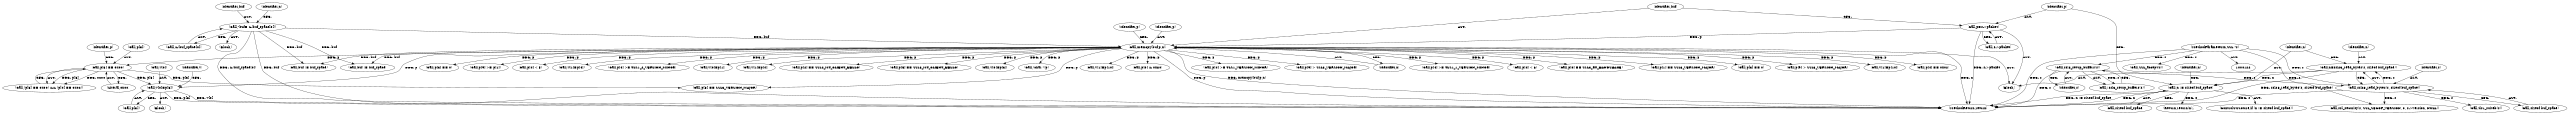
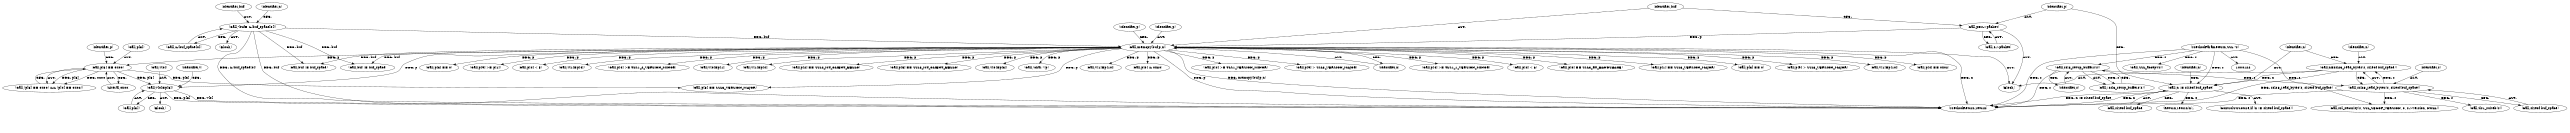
edge "(Call,p=s->packet)" -> "(MethodReturn,return)": removed, label "DDG: s->packet"
edge "(MethodParameterIn,SSL *s)" -> "(Call,ssl23_read_bytes(s, sizeof buf_space))": now "(MethodParameterIn,SSL *s)" -> "(Call,n != sizeof buf_space)"
